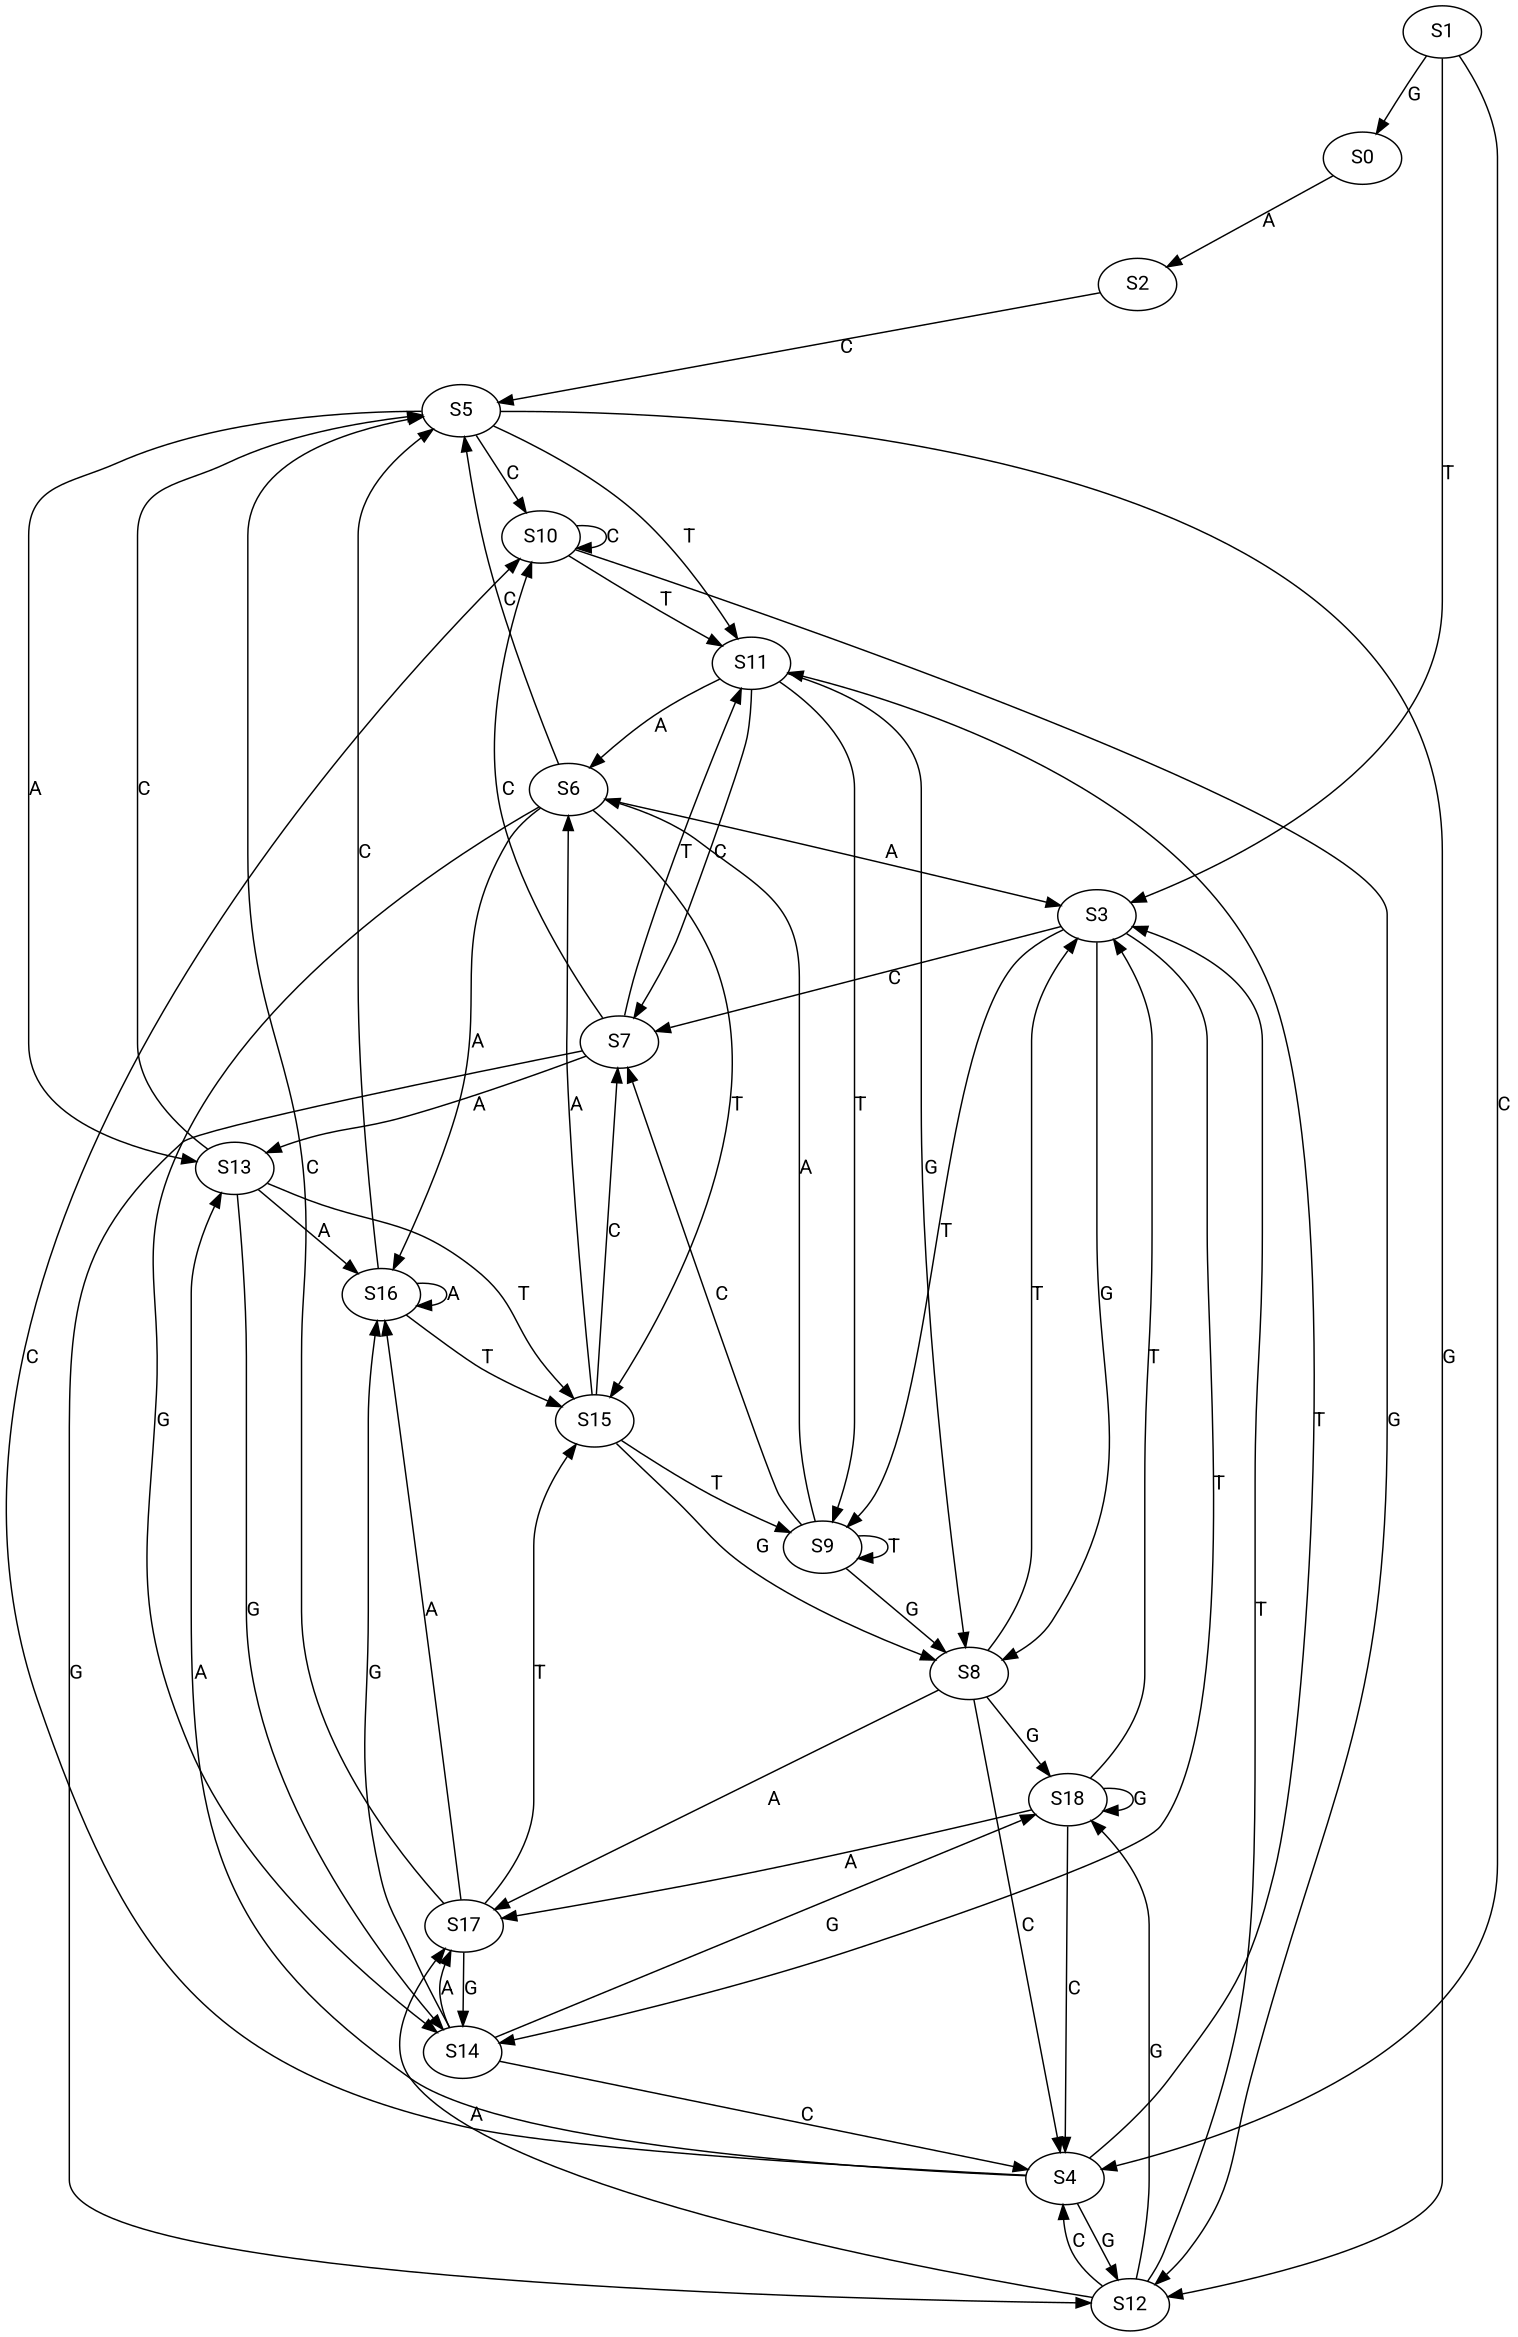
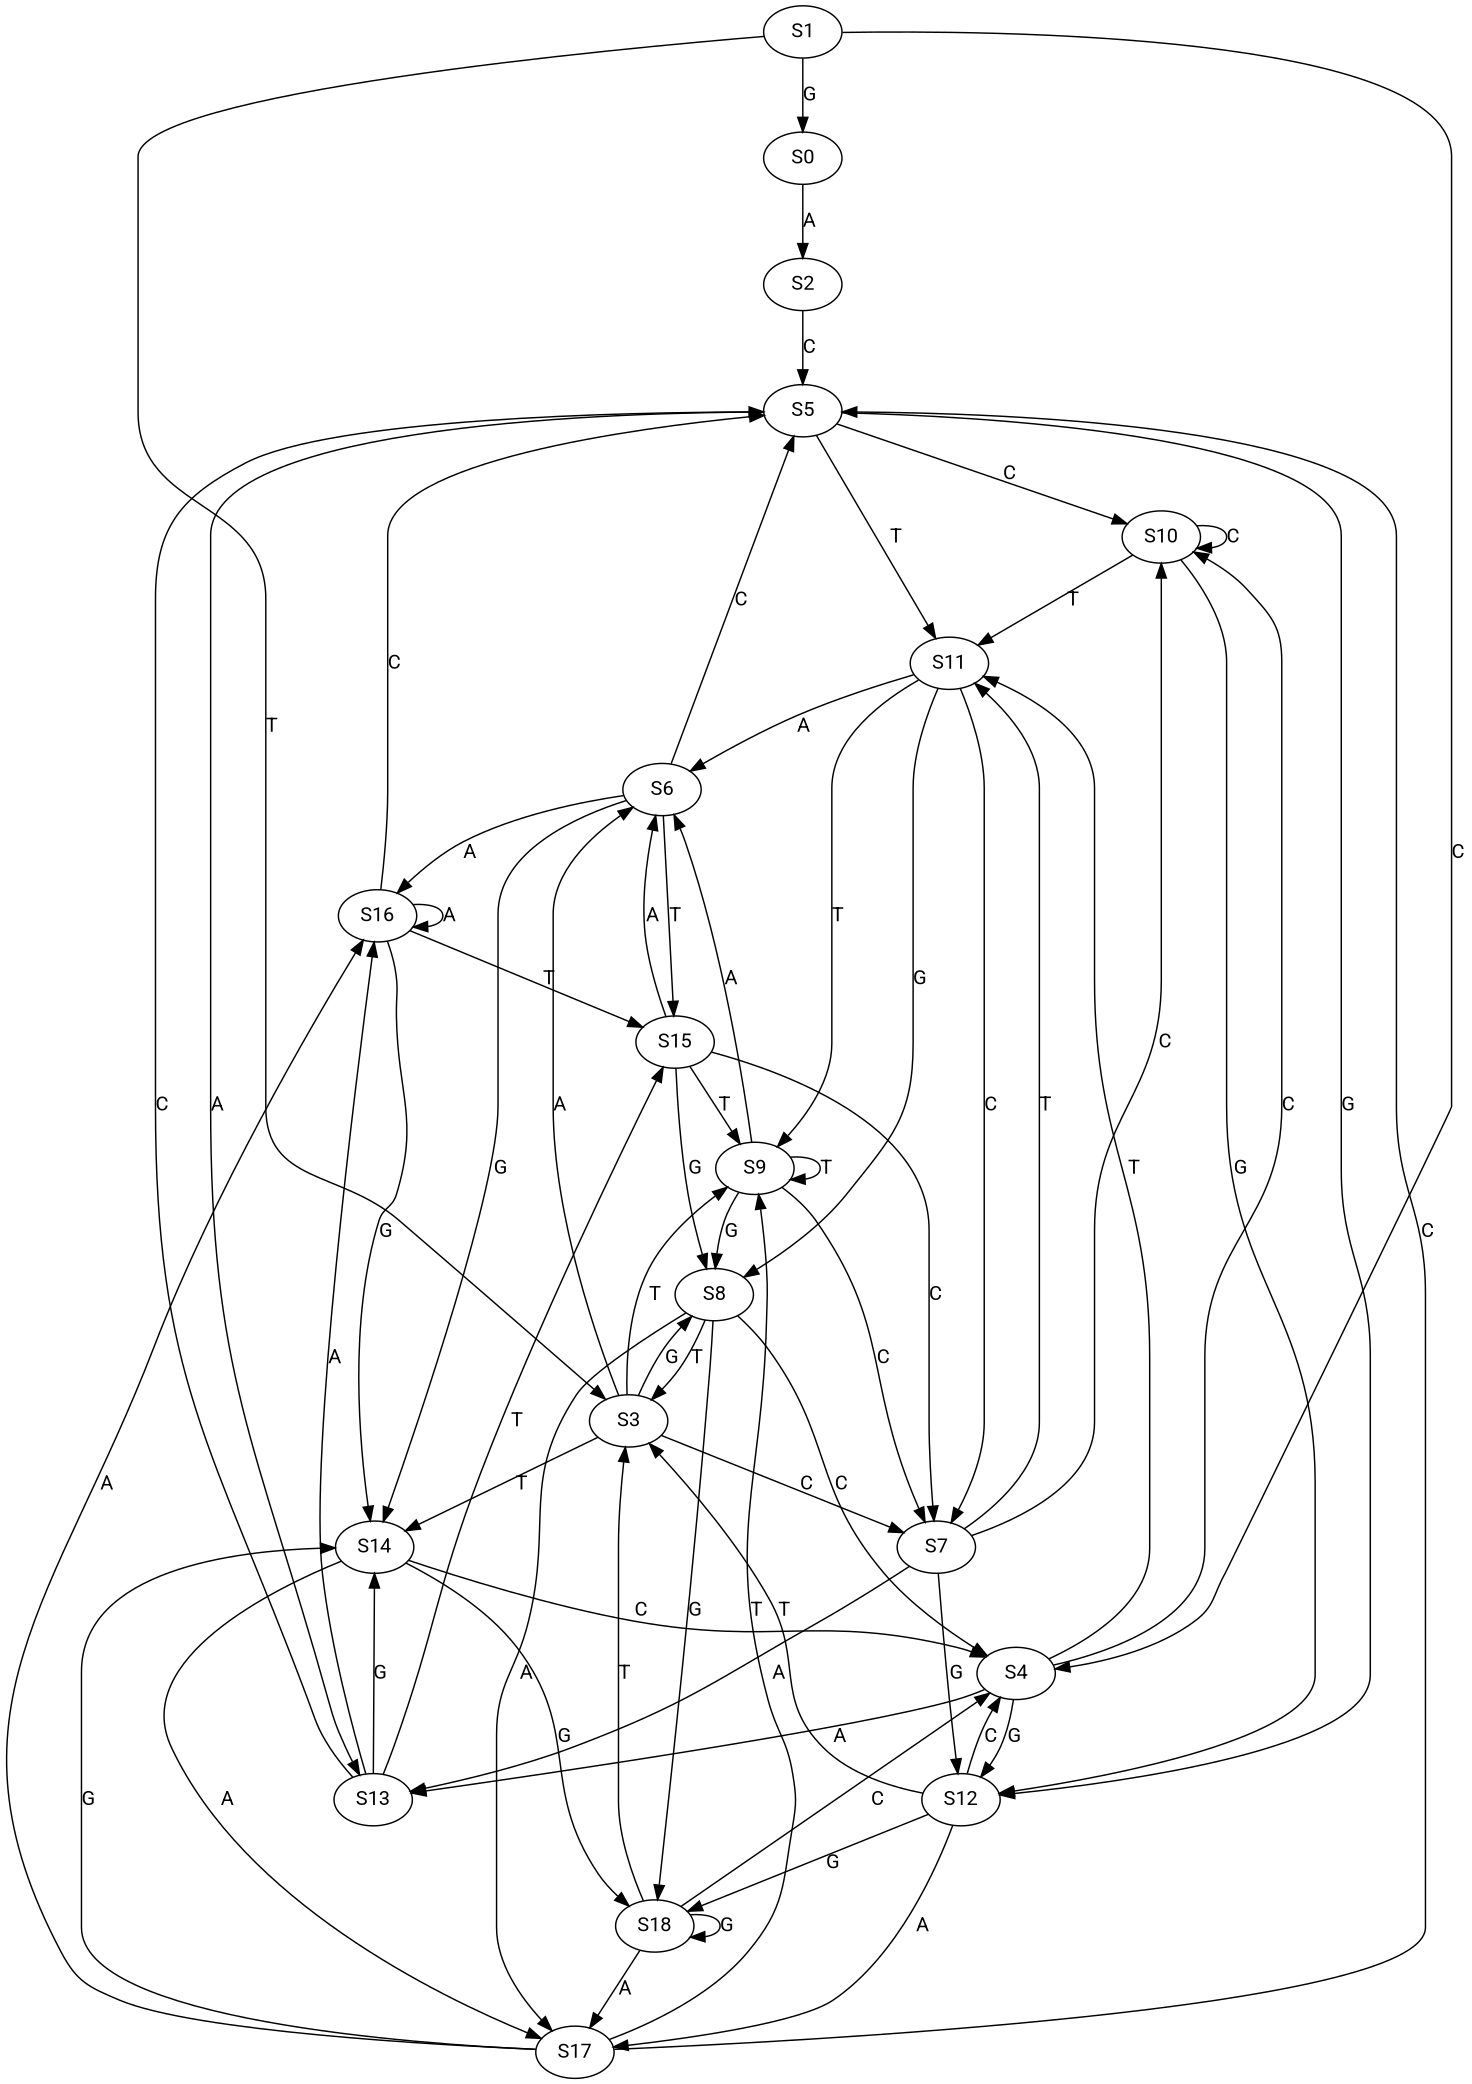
edge "S6" -> "S3": reversed
edge "S17" -> "S15": now "S17" -> "S9"
edge "S14" -> "S16": reversed
